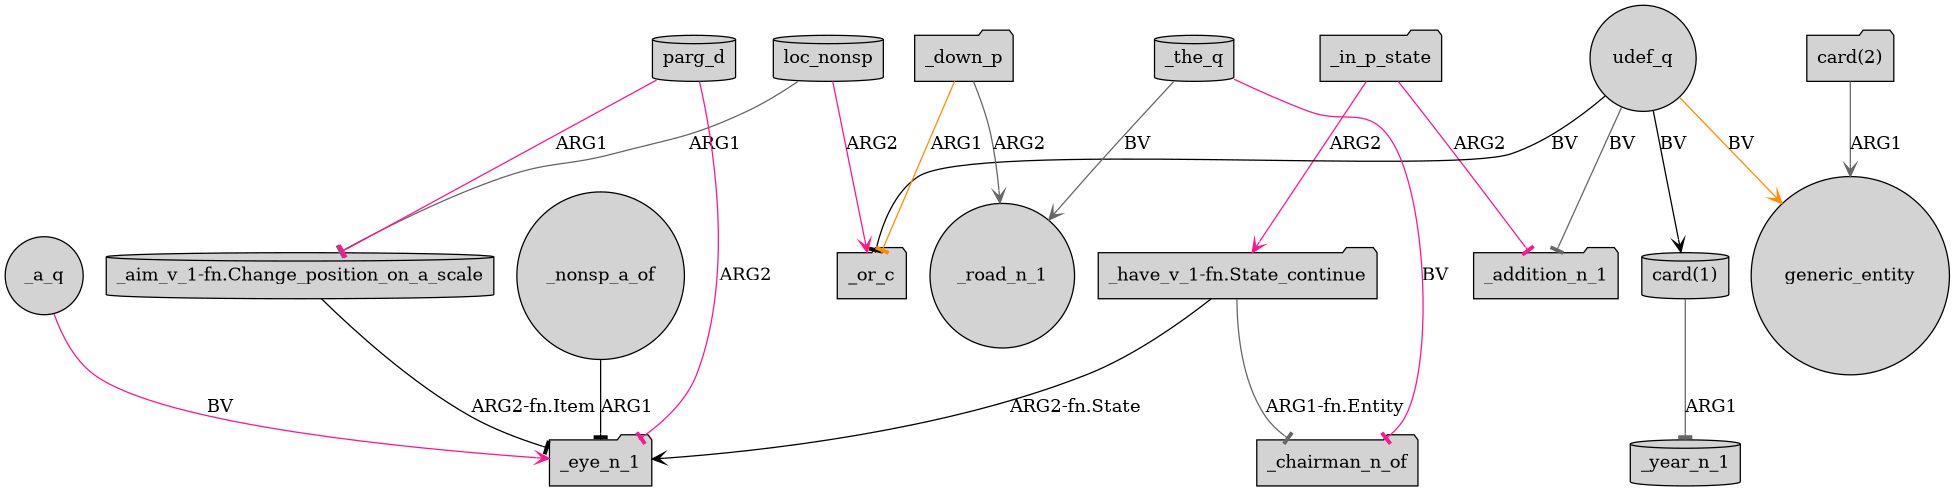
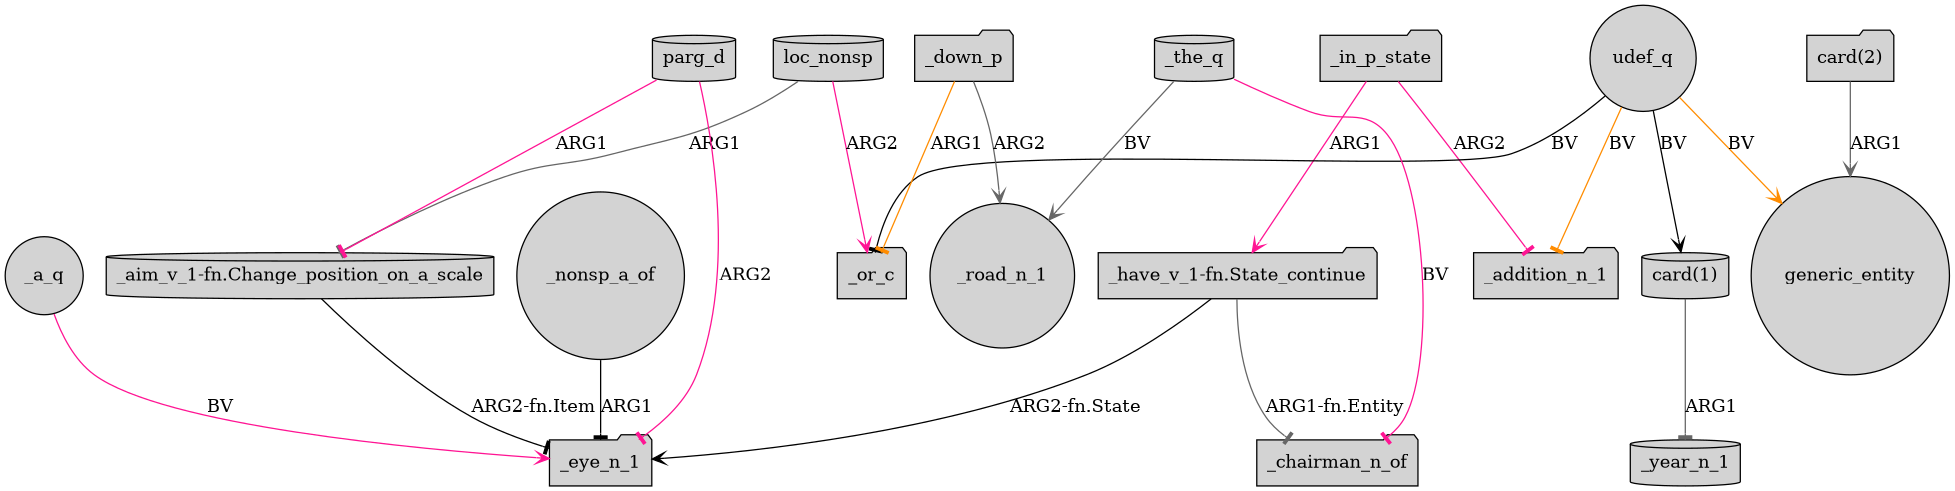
edge "_in_p_state" -> "_have_v_1-fn.State_continue": label "ARG2" -> "ARG1"
edge "udef_q" -> "_addition_n_1": color gray40 -> darkorange
